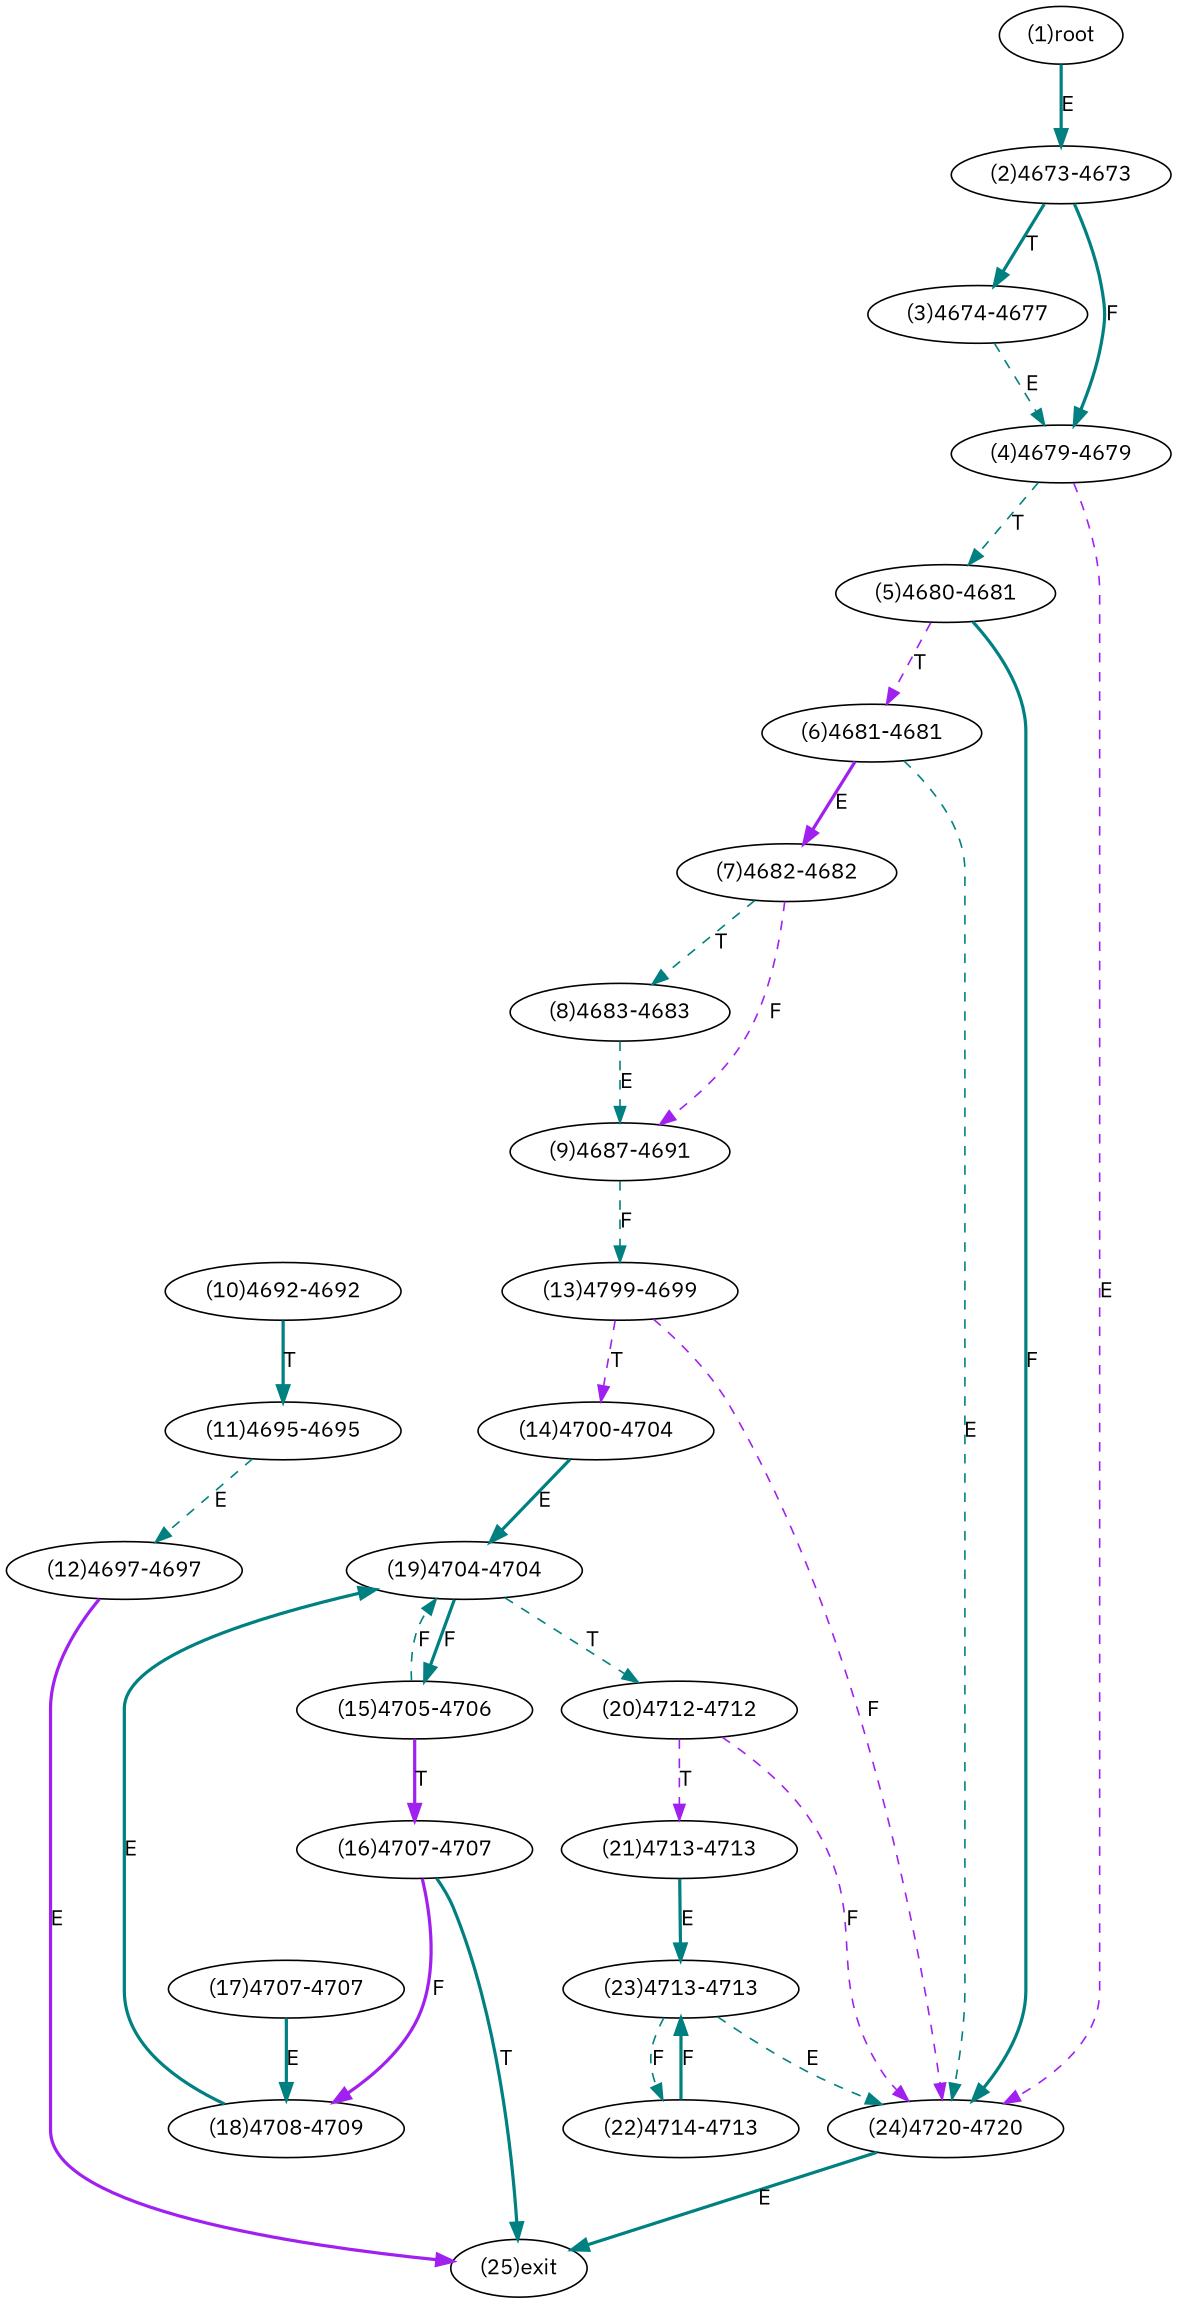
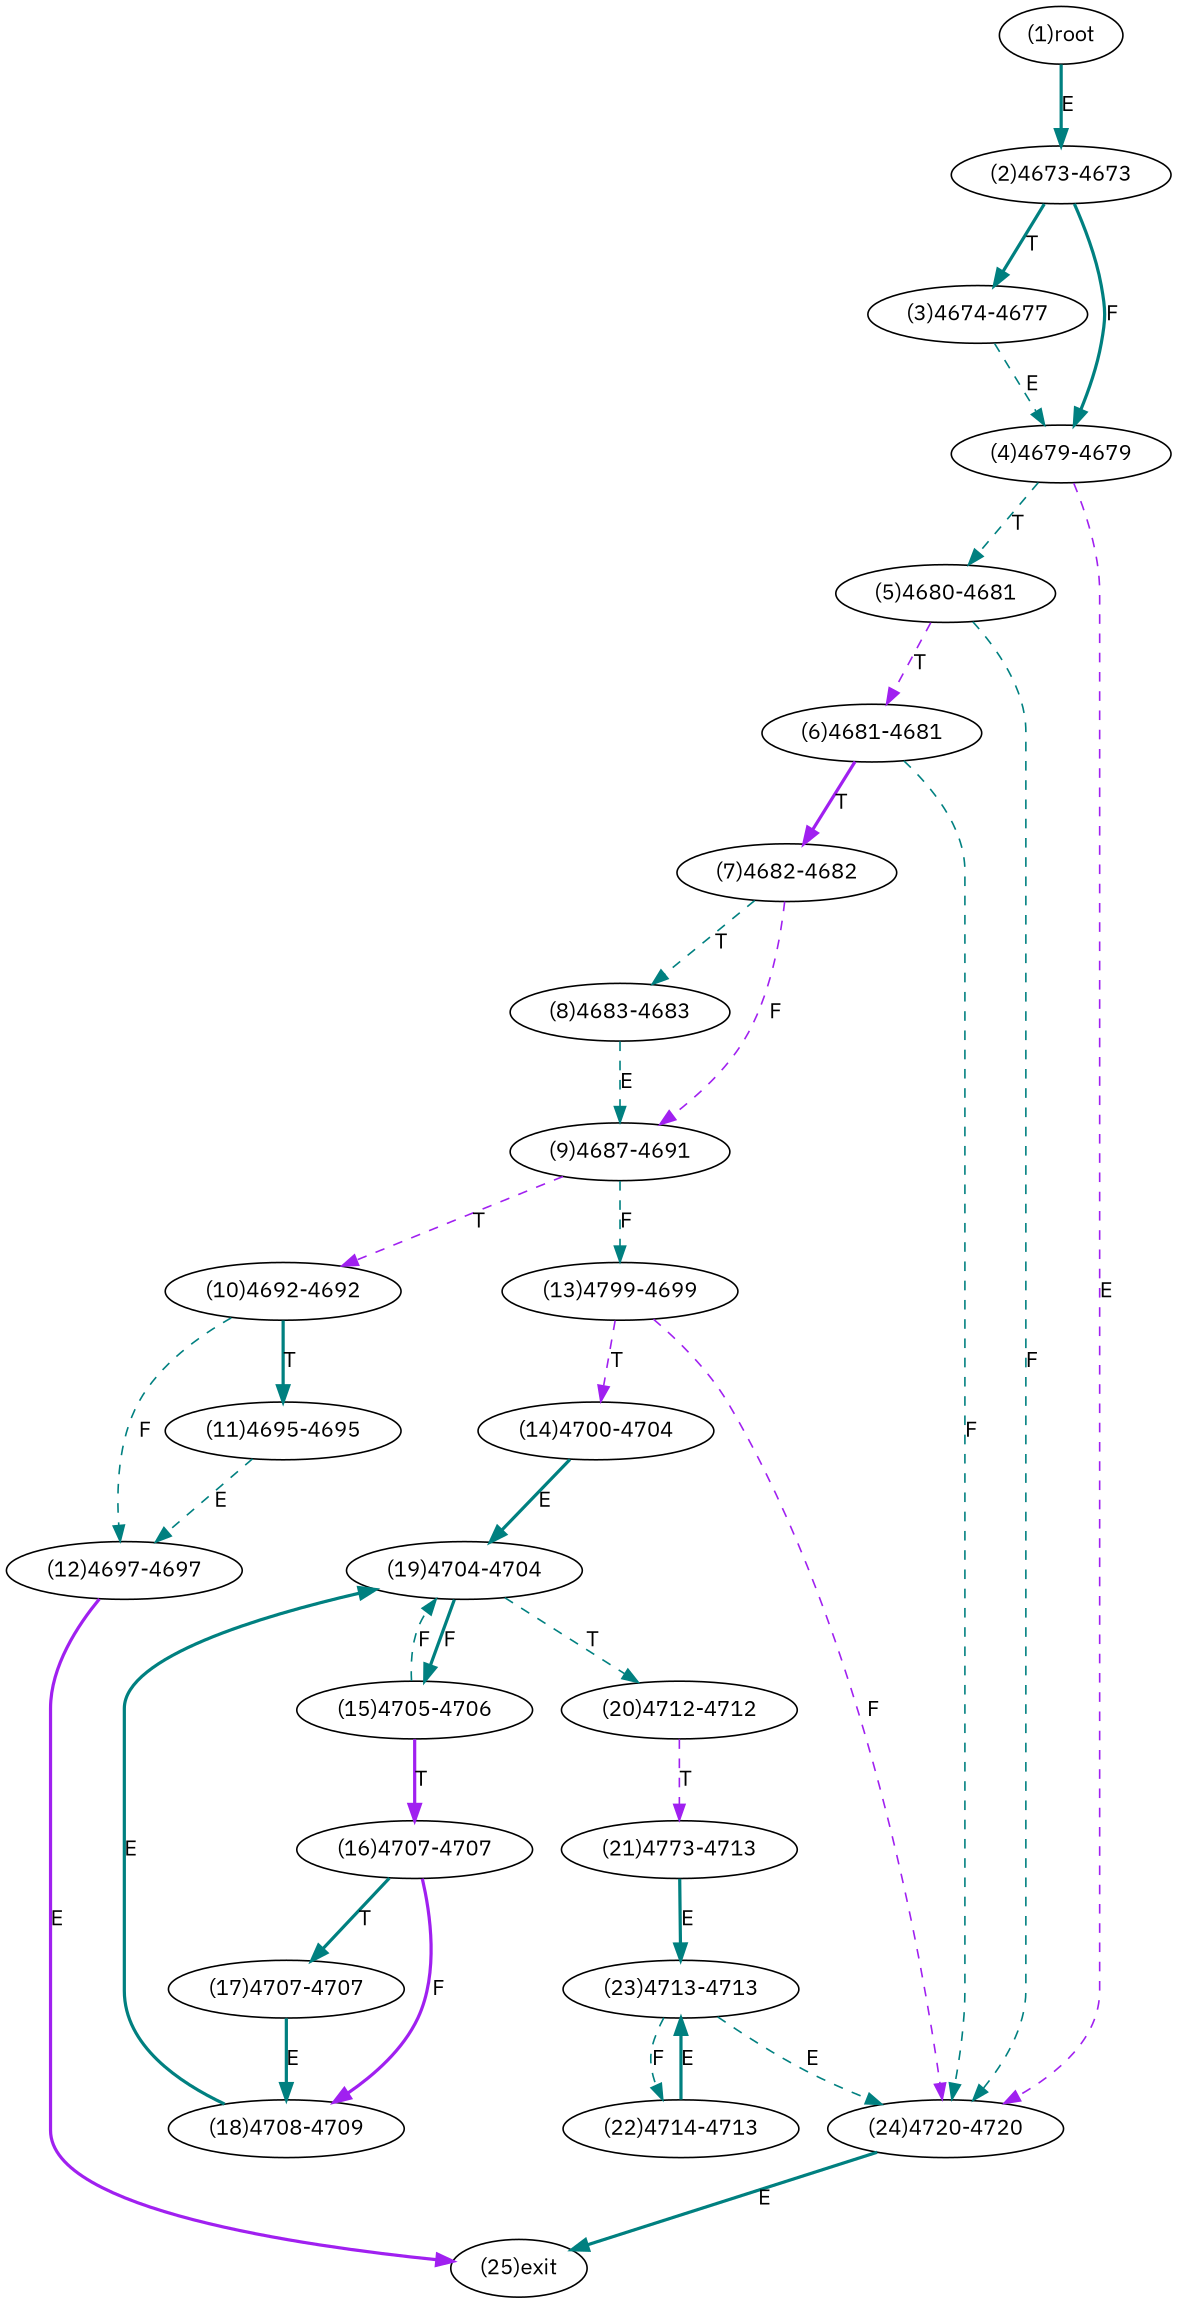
edge "(6)4681-4681" -> "(7)4682-4682": label "E" -> "T"
edge "(9)4687-4691" -> "(10)4692-4692": added, label "T"
edge "(5)4680-4681" -> "(24)4720-4720": style bold -> dashed
edge "(10)4692-4692" -> "(12)4697-4697": added, label "F"
edge "(6)4681-4681" -> "(24)4720-4720": label "E" -> "F"
node "(21)4713-4713": label "(21)4713-4713" -> "(21)4773-4713"
edge "(20)4712-4712" -> "(24)4720-4720": removed, label "F"
edge "(16)4707-4707" -> "(25)exit": now "(16)4707-4707" -> "(17)4707-4707"
edge "(22)4714-4713" -> "(23)4713-4713": label "F" -> "E"
